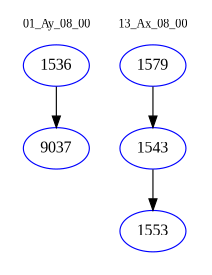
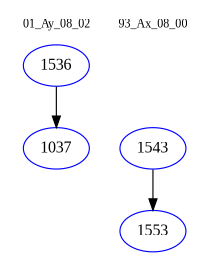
cluster "01_Ay_08_00": label "01_Ay_08_00" -> "01_Ay_08_02"
cluster "13_Ax_08_00": label "13_Ax_08_00" -> "93_Ax_08_00"
node "1579": removed
node "9037": label "9037" -> "1037"
